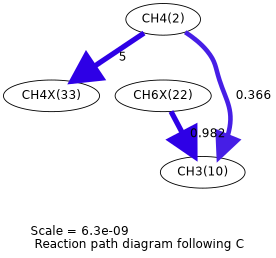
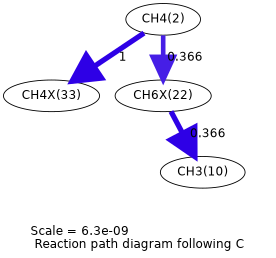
edge "CH4(2)" -> "CH4X(33)": label " 5" -> " 1"
edge "CH4(2)" -> "CH3(10)": now "CH4(2)" -> "CH6X(22)"
edge "CH6X(22)" -> "CH3(10)": label " 0.982" -> " 0.366"
